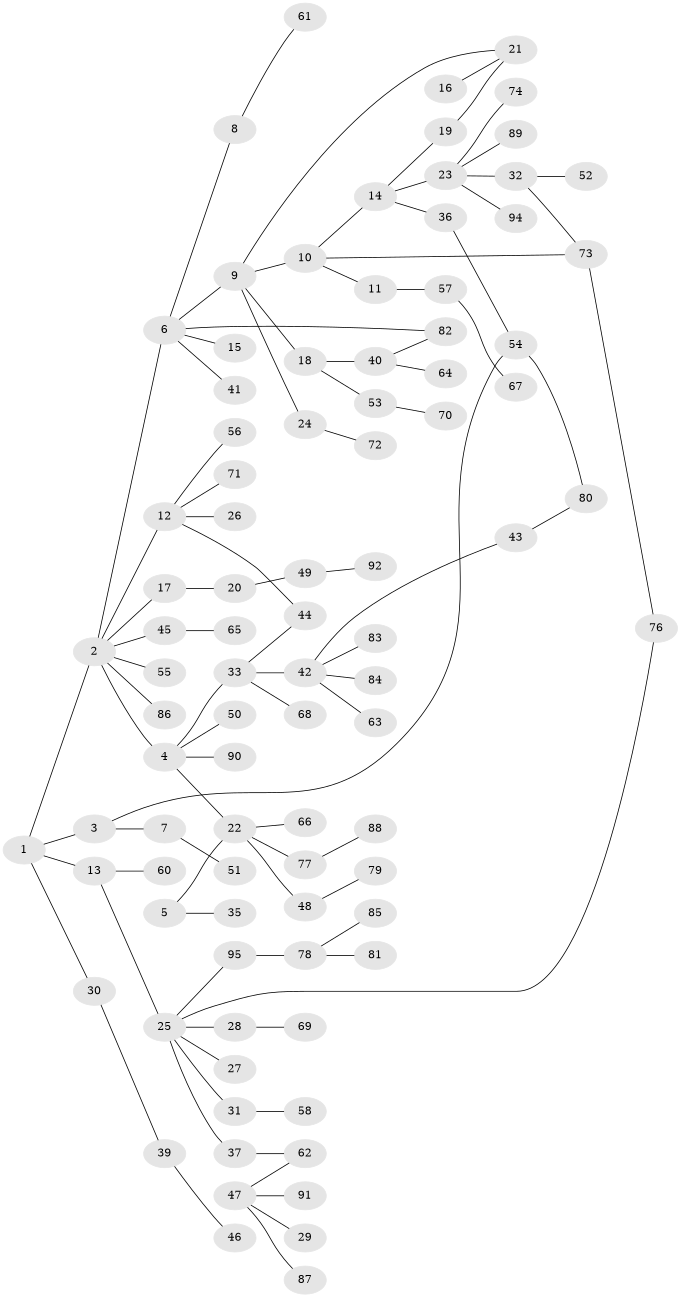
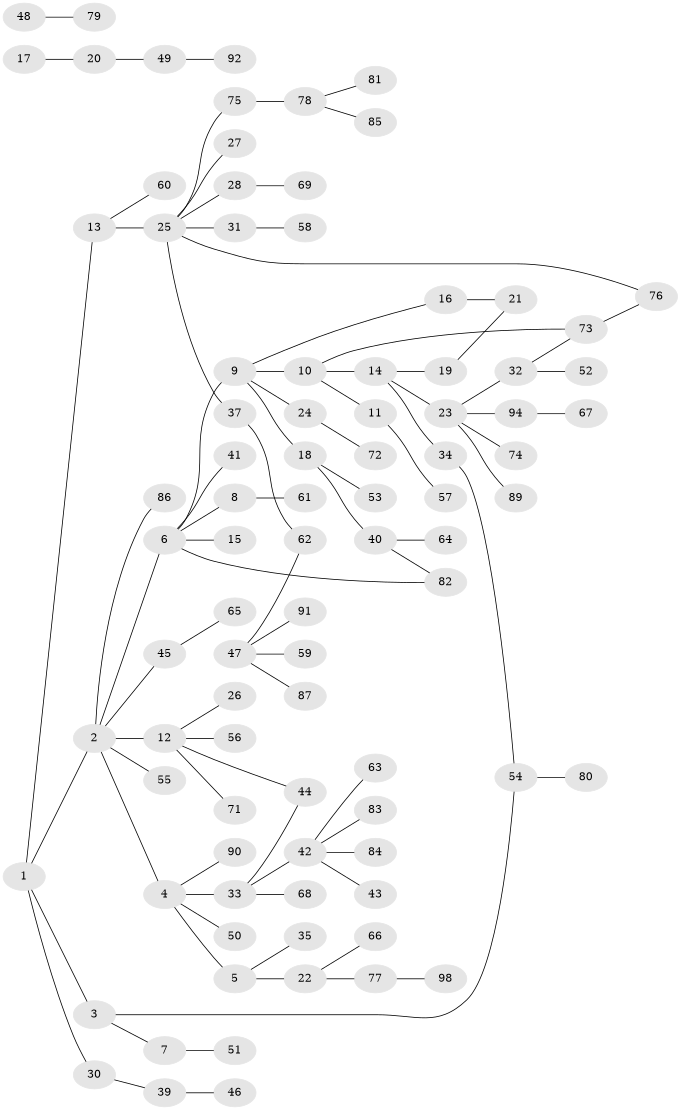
edge "21" -- "9": now "16" -- "9"
node "36": label "36" -> "34"
edge "57" -- "67": now "94" -- "67"
node "70": removed
edge "80" -- "43": removed
edge "17" -- "2": removed
edge "4" -- "22": now "4" -- "5"
node "88": label "88" -> "98"
edge "22" -- "48": removed
node "95": label "95" -> "75"
node "29": label "29" -> "59"
